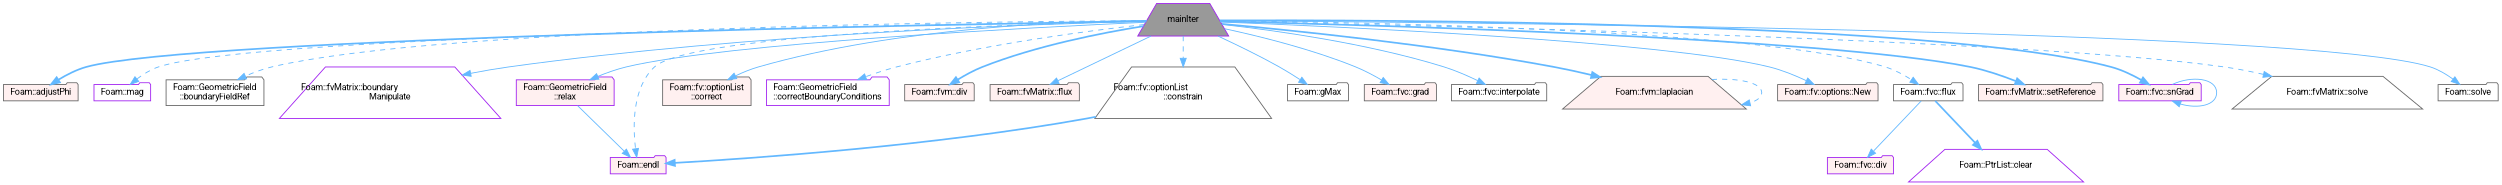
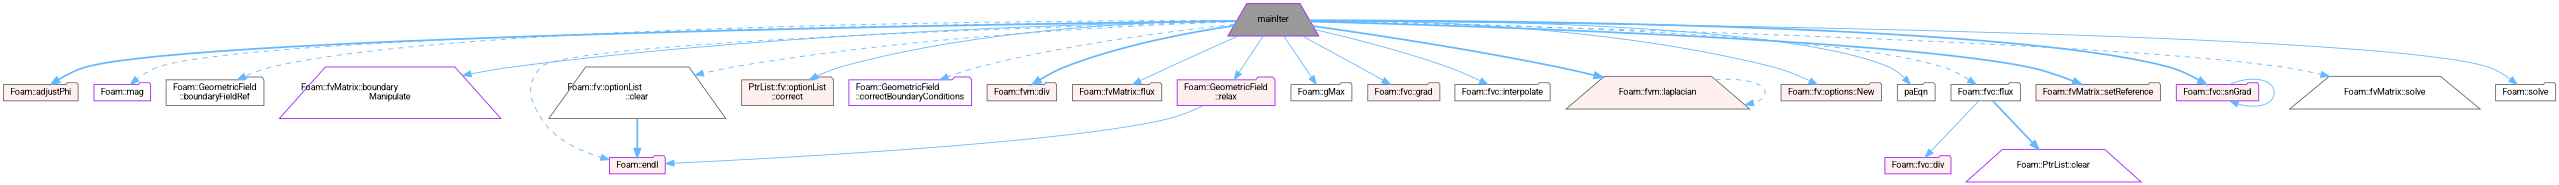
node "Foam::fv::optionList ::correct": label "Foam::fv::optionList ::correct" -> "PtrList::fv::optionList ::correct"
node "Foam::fv::optionList ::constrain": label "Foam::fv::optionList ::constrain" -> "Foam::fv::optionList ::clear"
node "paEqn": added
